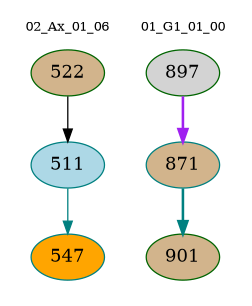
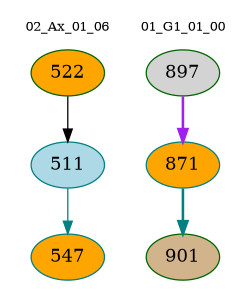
node "522": fillcolor tan -> orange
node "871": fillcolor tan -> orange
